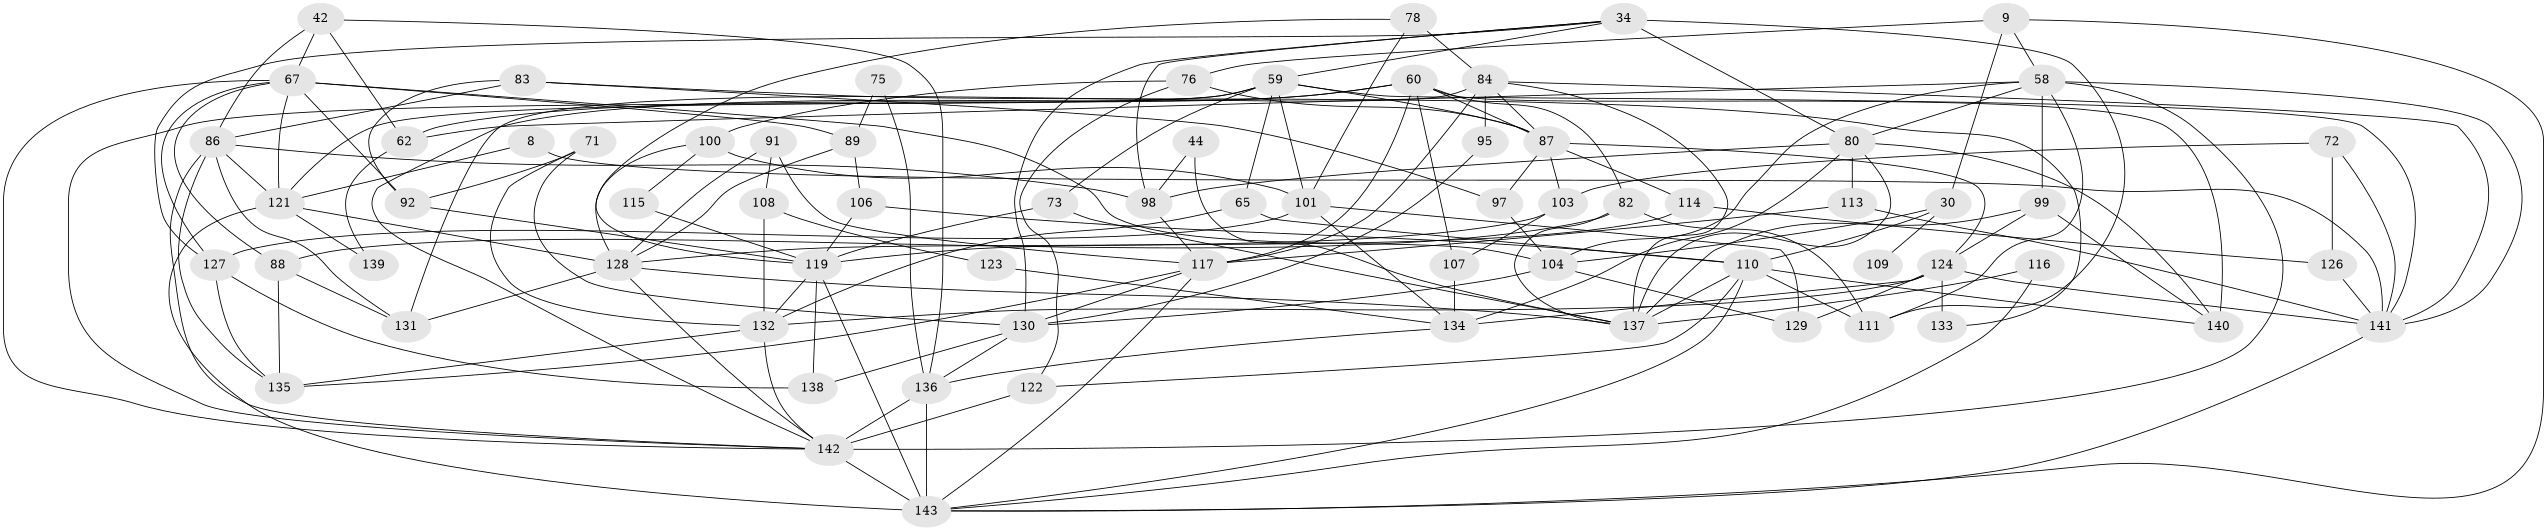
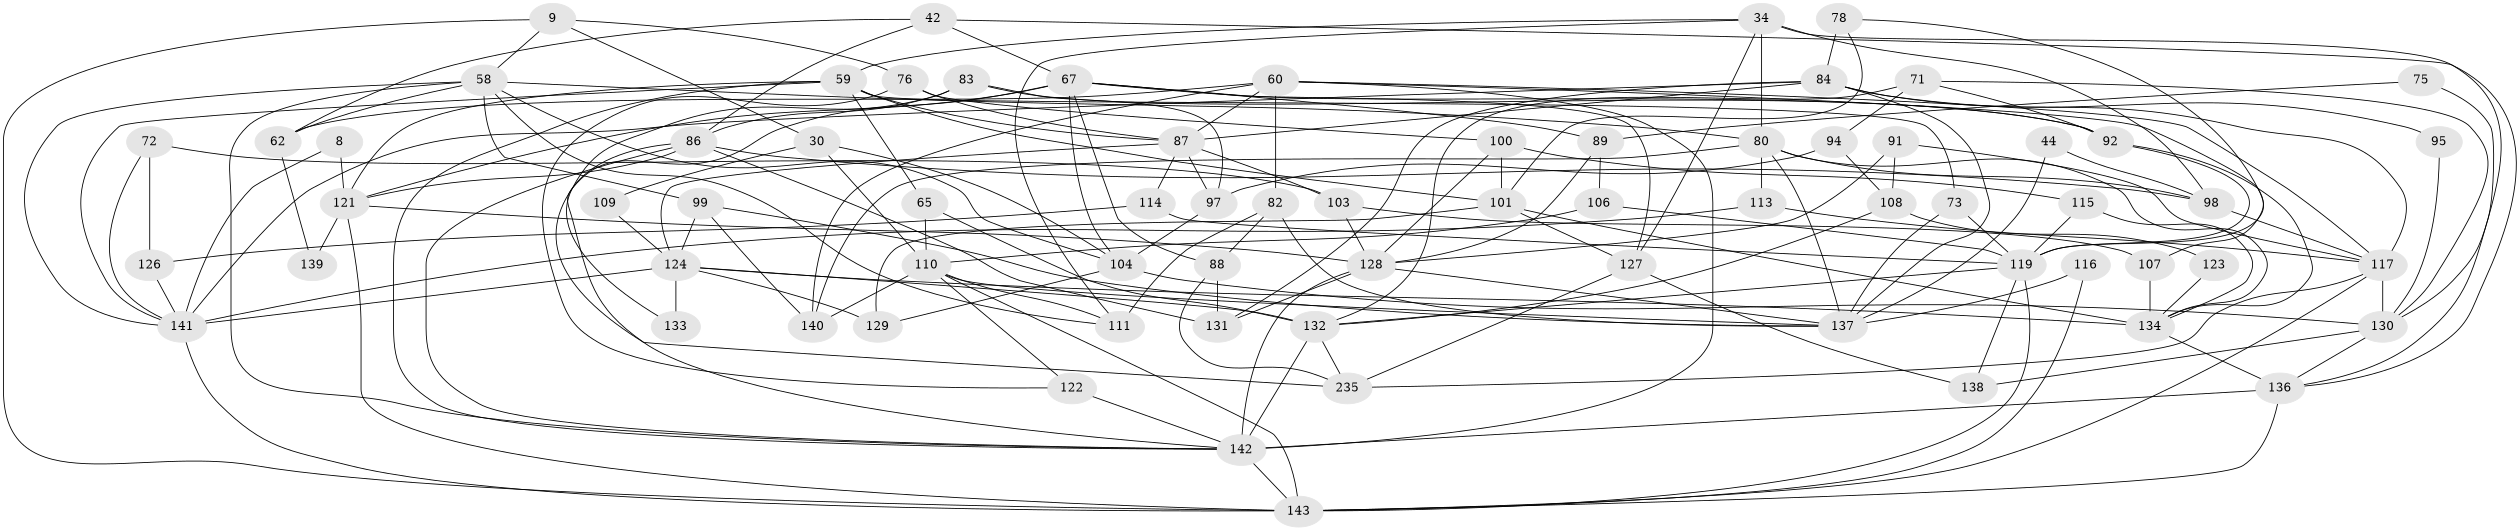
node "94": added
edge "92" -- "134": added
edge "109" -- "124": added
edge "115" -- "134": added
node "135": label "135" -> "235"
